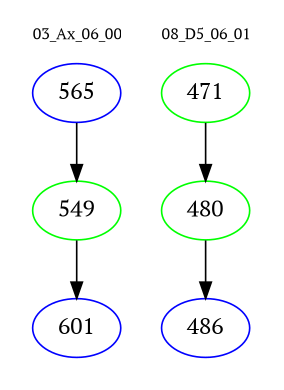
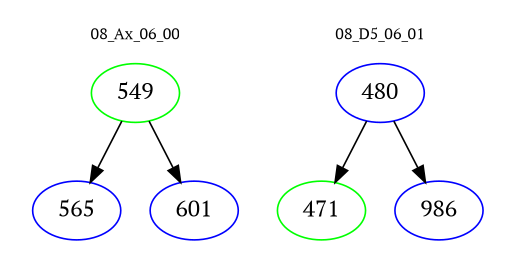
cluster "03_Ax_06_00": label "03_Ax_06_00" -> "08_Ax_06_00"
edge "565" -> "549": reversed
edge "471" -> "480": reversed
node "480": color green -> blue
node "486": label "486" -> "986"
